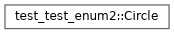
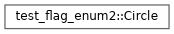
node "test_test_enum2::Circle": label "test_test_enum2::Circle" -> "test_flag_enum2::Circle"
